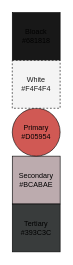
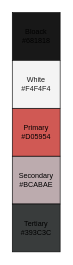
node "White #F4F4F4": style dashed -> solid
node "Primary #D05954": shape ellipse -> rectangle
